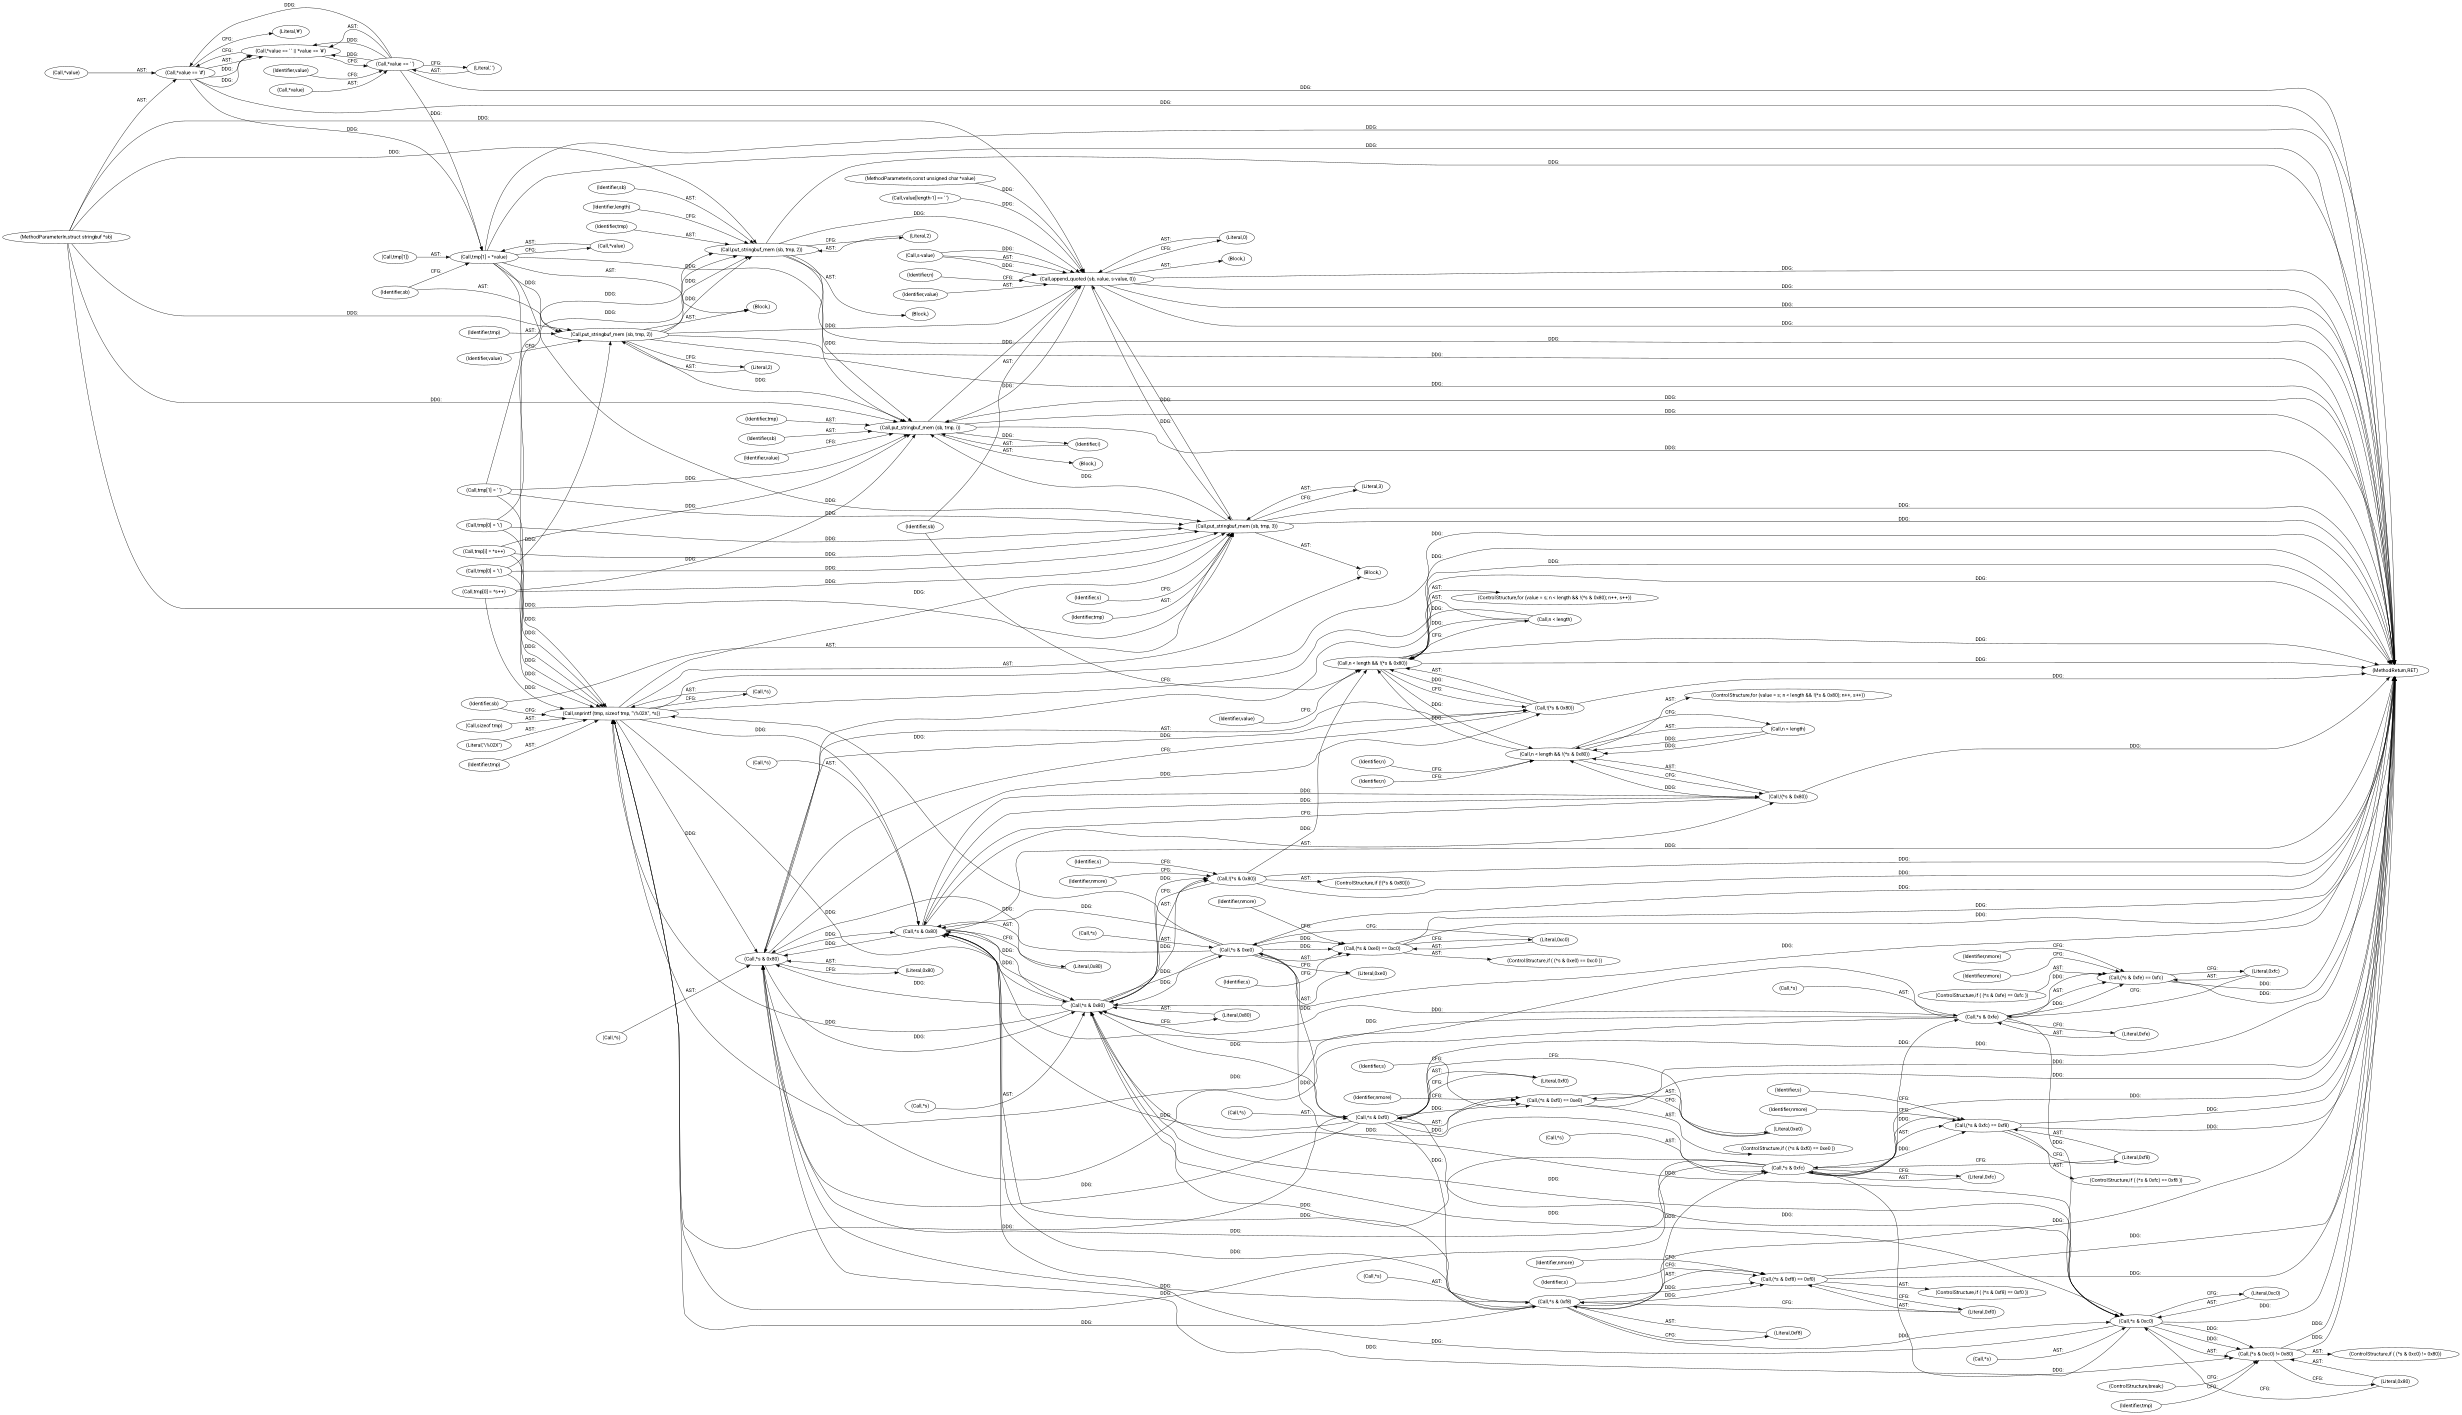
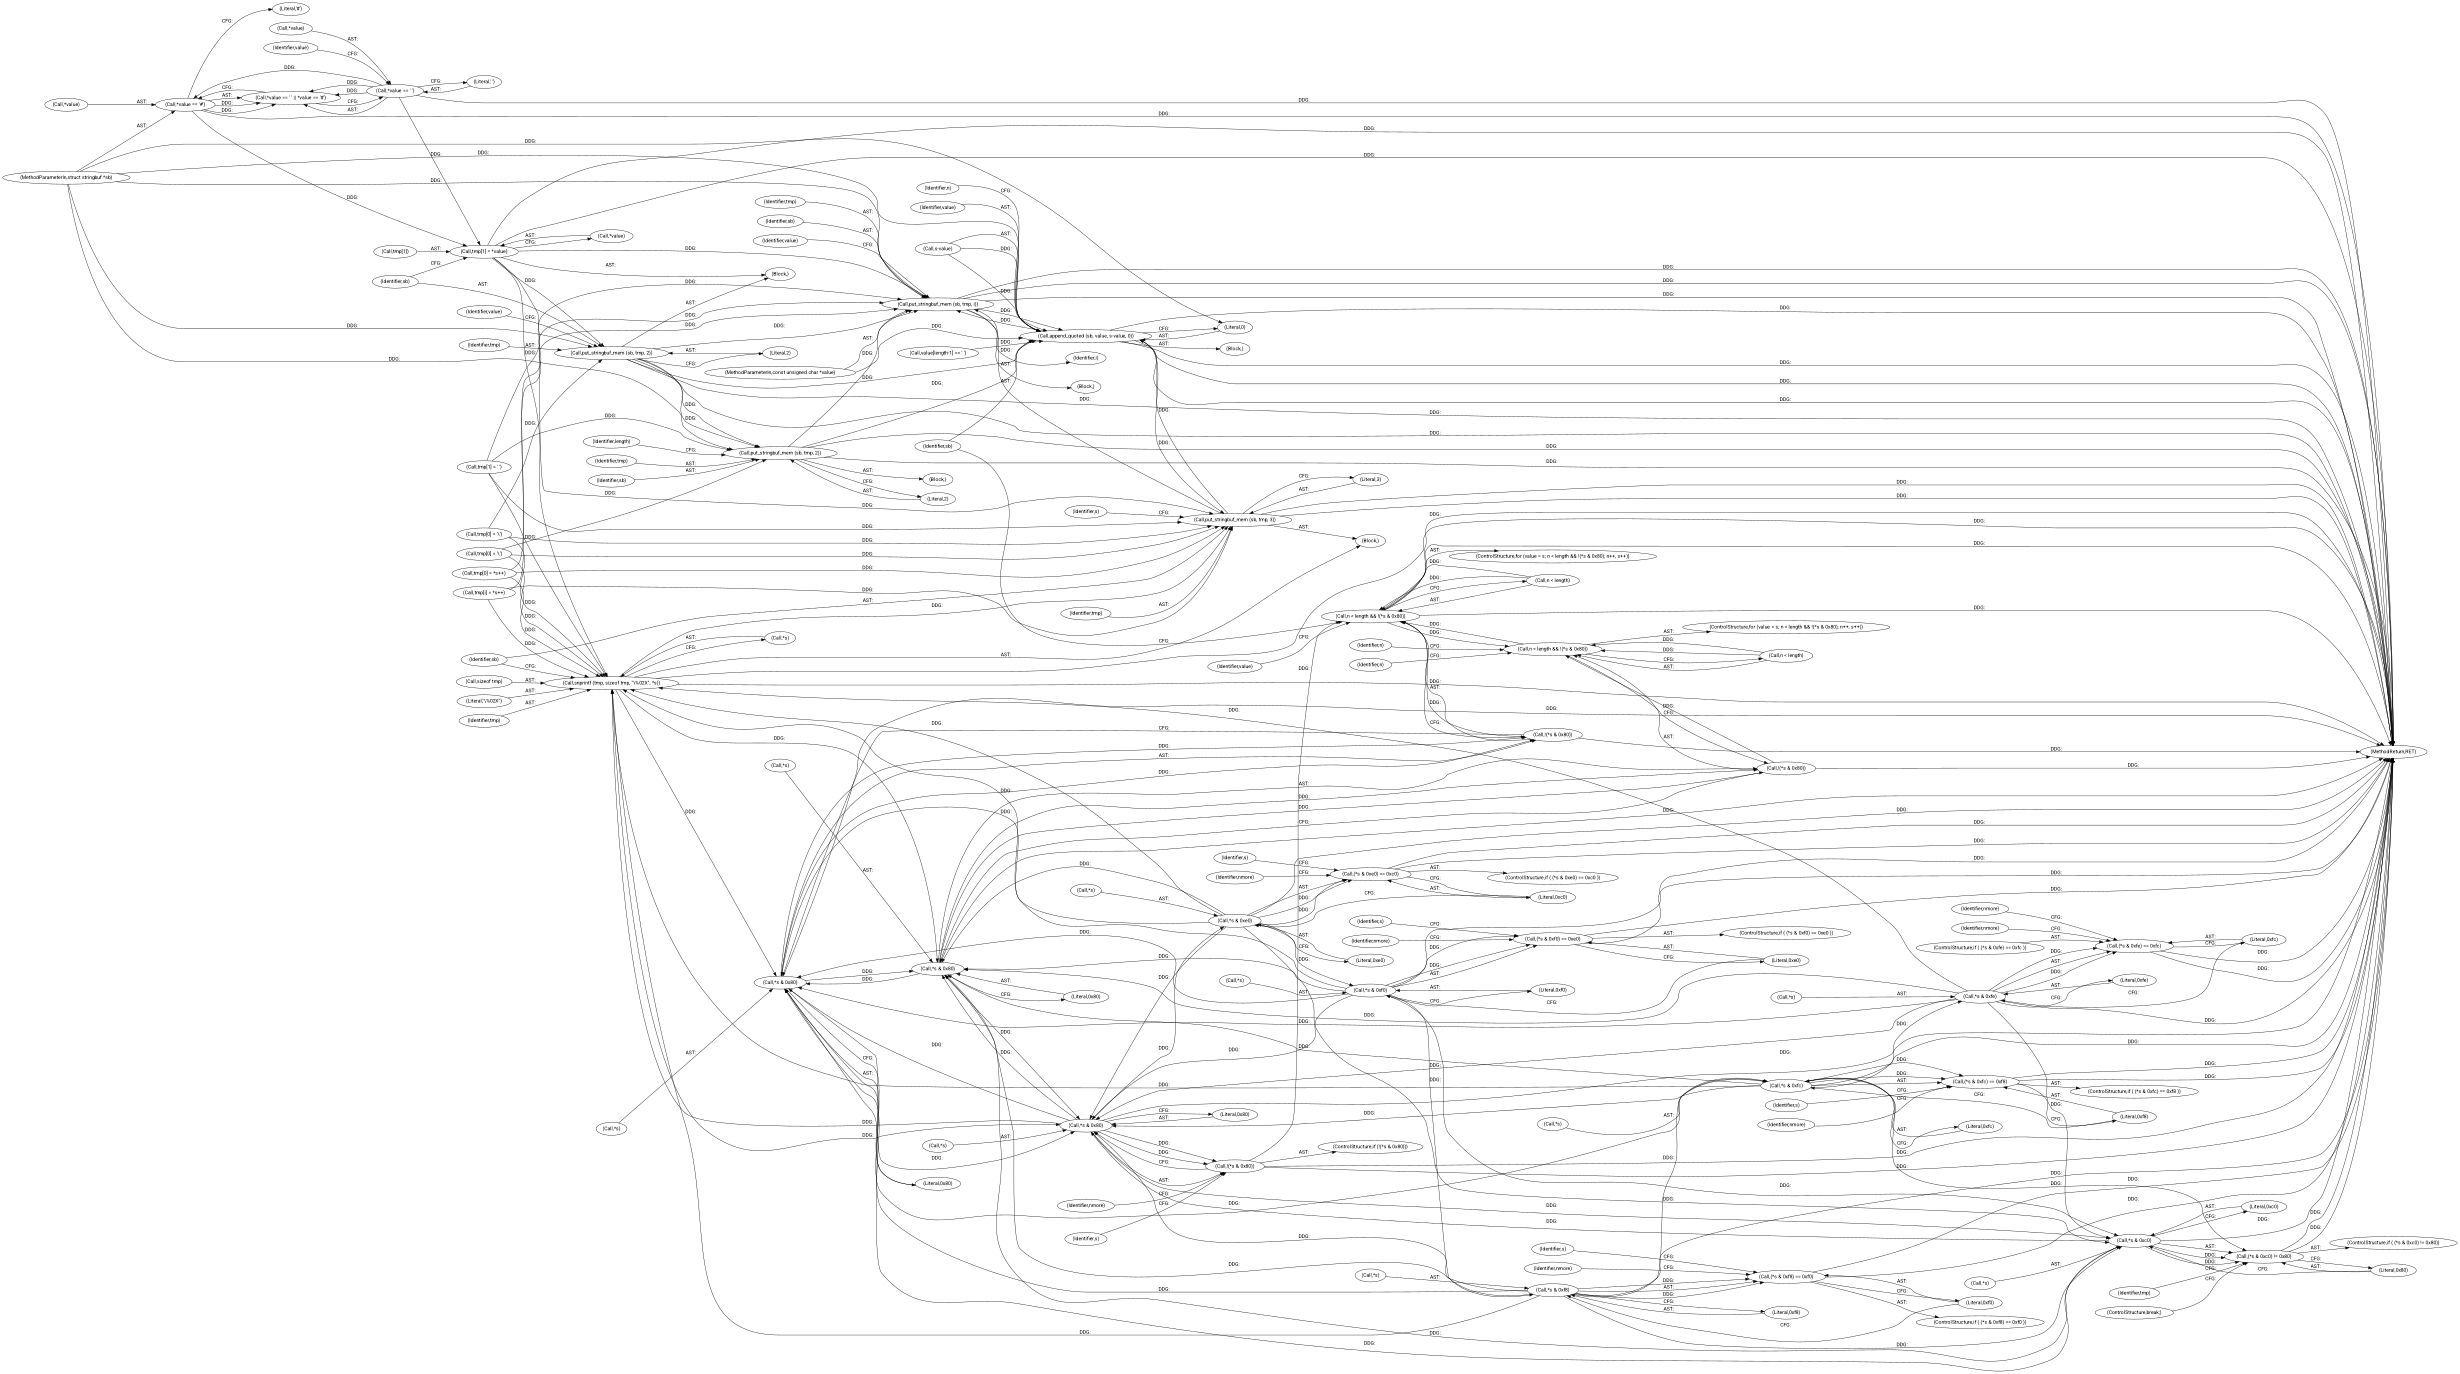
edge "(Identifier,i)" -> "(Call,put_stringbuf_mem (sb, tmp, i))": now "(MethodParameterIn,const unsigned char *value)" -> "(Call,put_stringbuf_mem (sb, tmp, i))"
edge "(MethodParameterIn,struct stringbuf *sb)" -> "(Call,put_stringbuf_mem (sb, tmp, 3))": now "(MethodParameterIn,struct stringbuf *sb)" -> "(Literal,0)"
edge "(Call,*s & 0xfe)" -> "(MethodReturn,RET)": added, label "DDG:"
